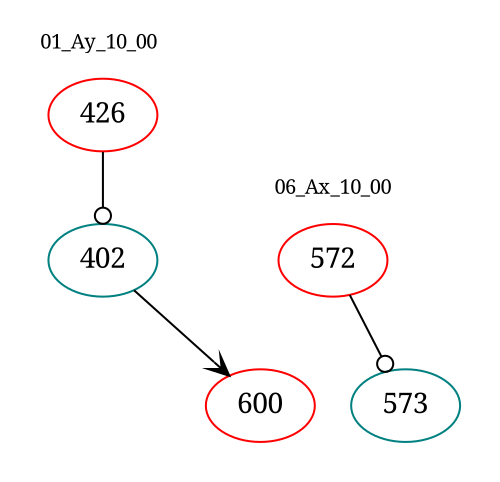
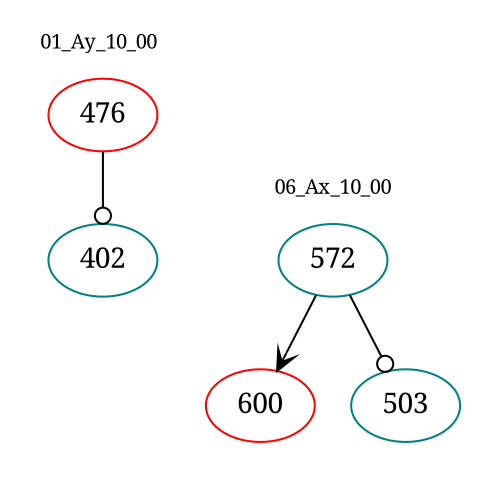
node "426": label "426" -> "476"
node "572": color red -> teal
edge "402" -> "600": now "572" -> "600"
node "573": label "573" -> "503"
